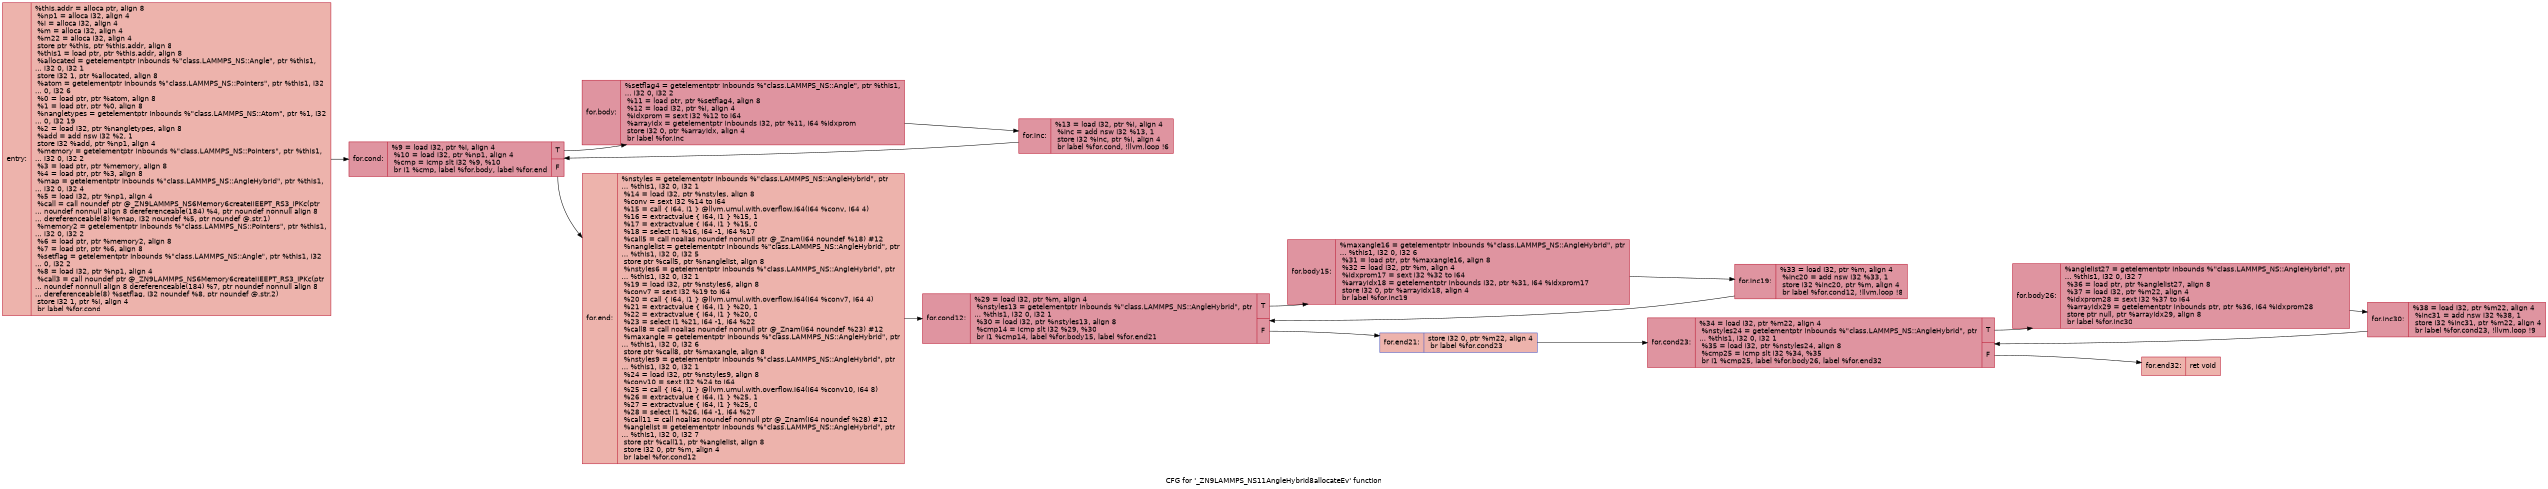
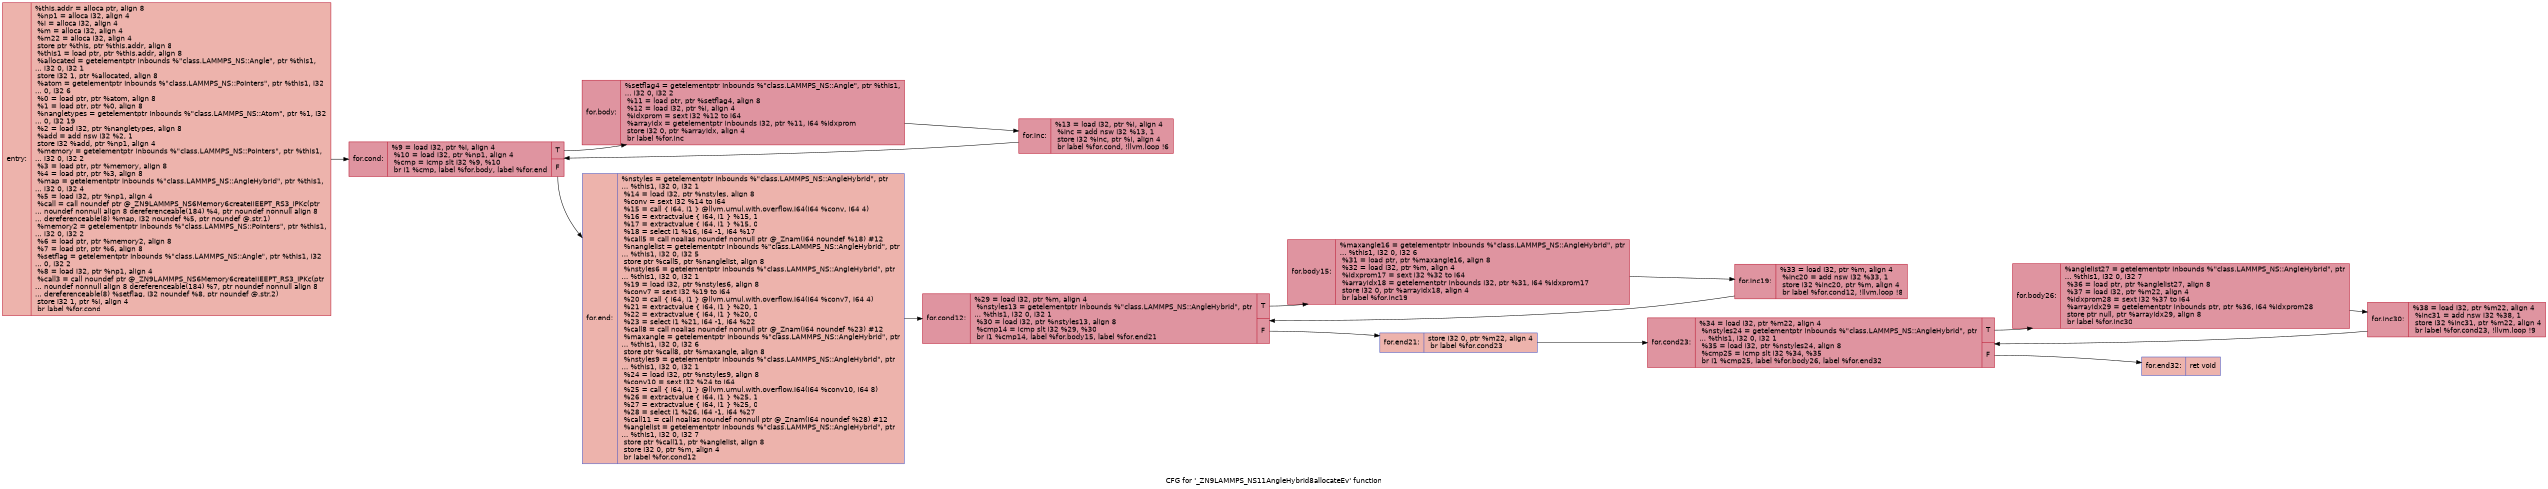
node "for.end:": color #b70d28ff -> #3d50c3ff
node "for.end32:": color #b70d28ff -> #3d50c3ff
